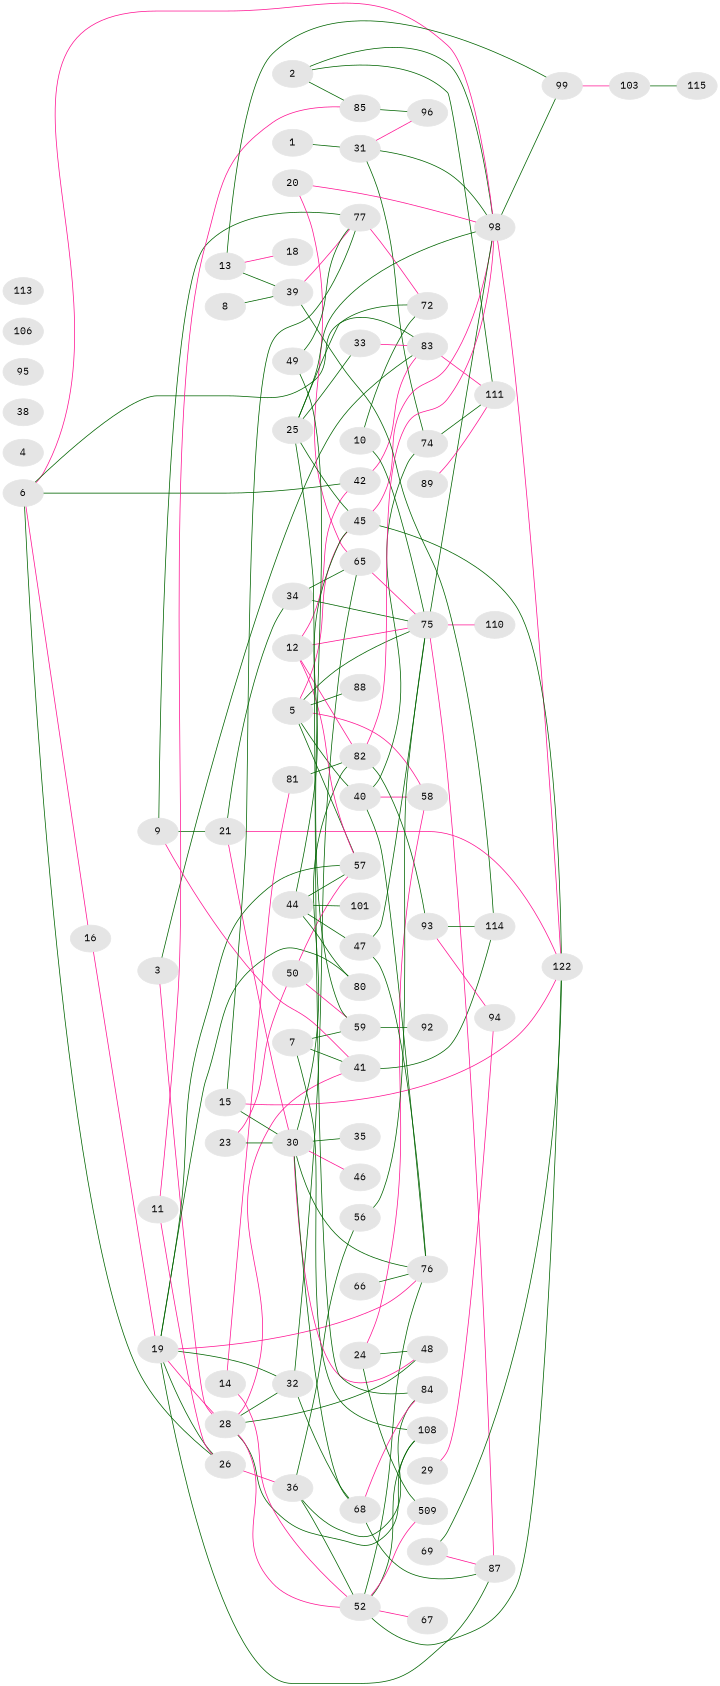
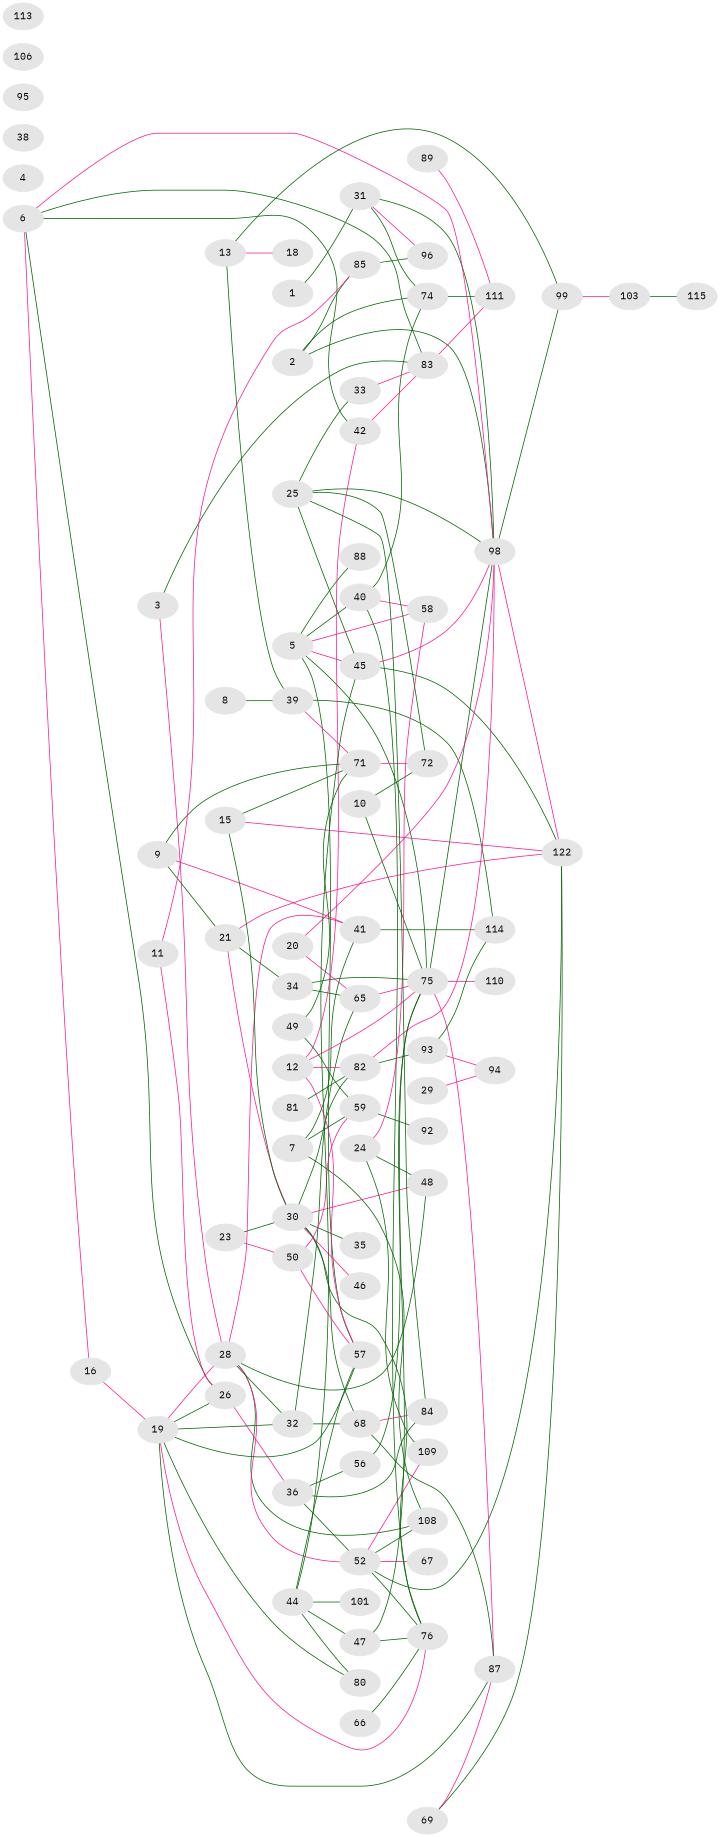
edge "2" -- "111": now "2" -- "74"
node "77": label "77" -> "71"
node "14": removed
node "509": label "509" -> "109"
